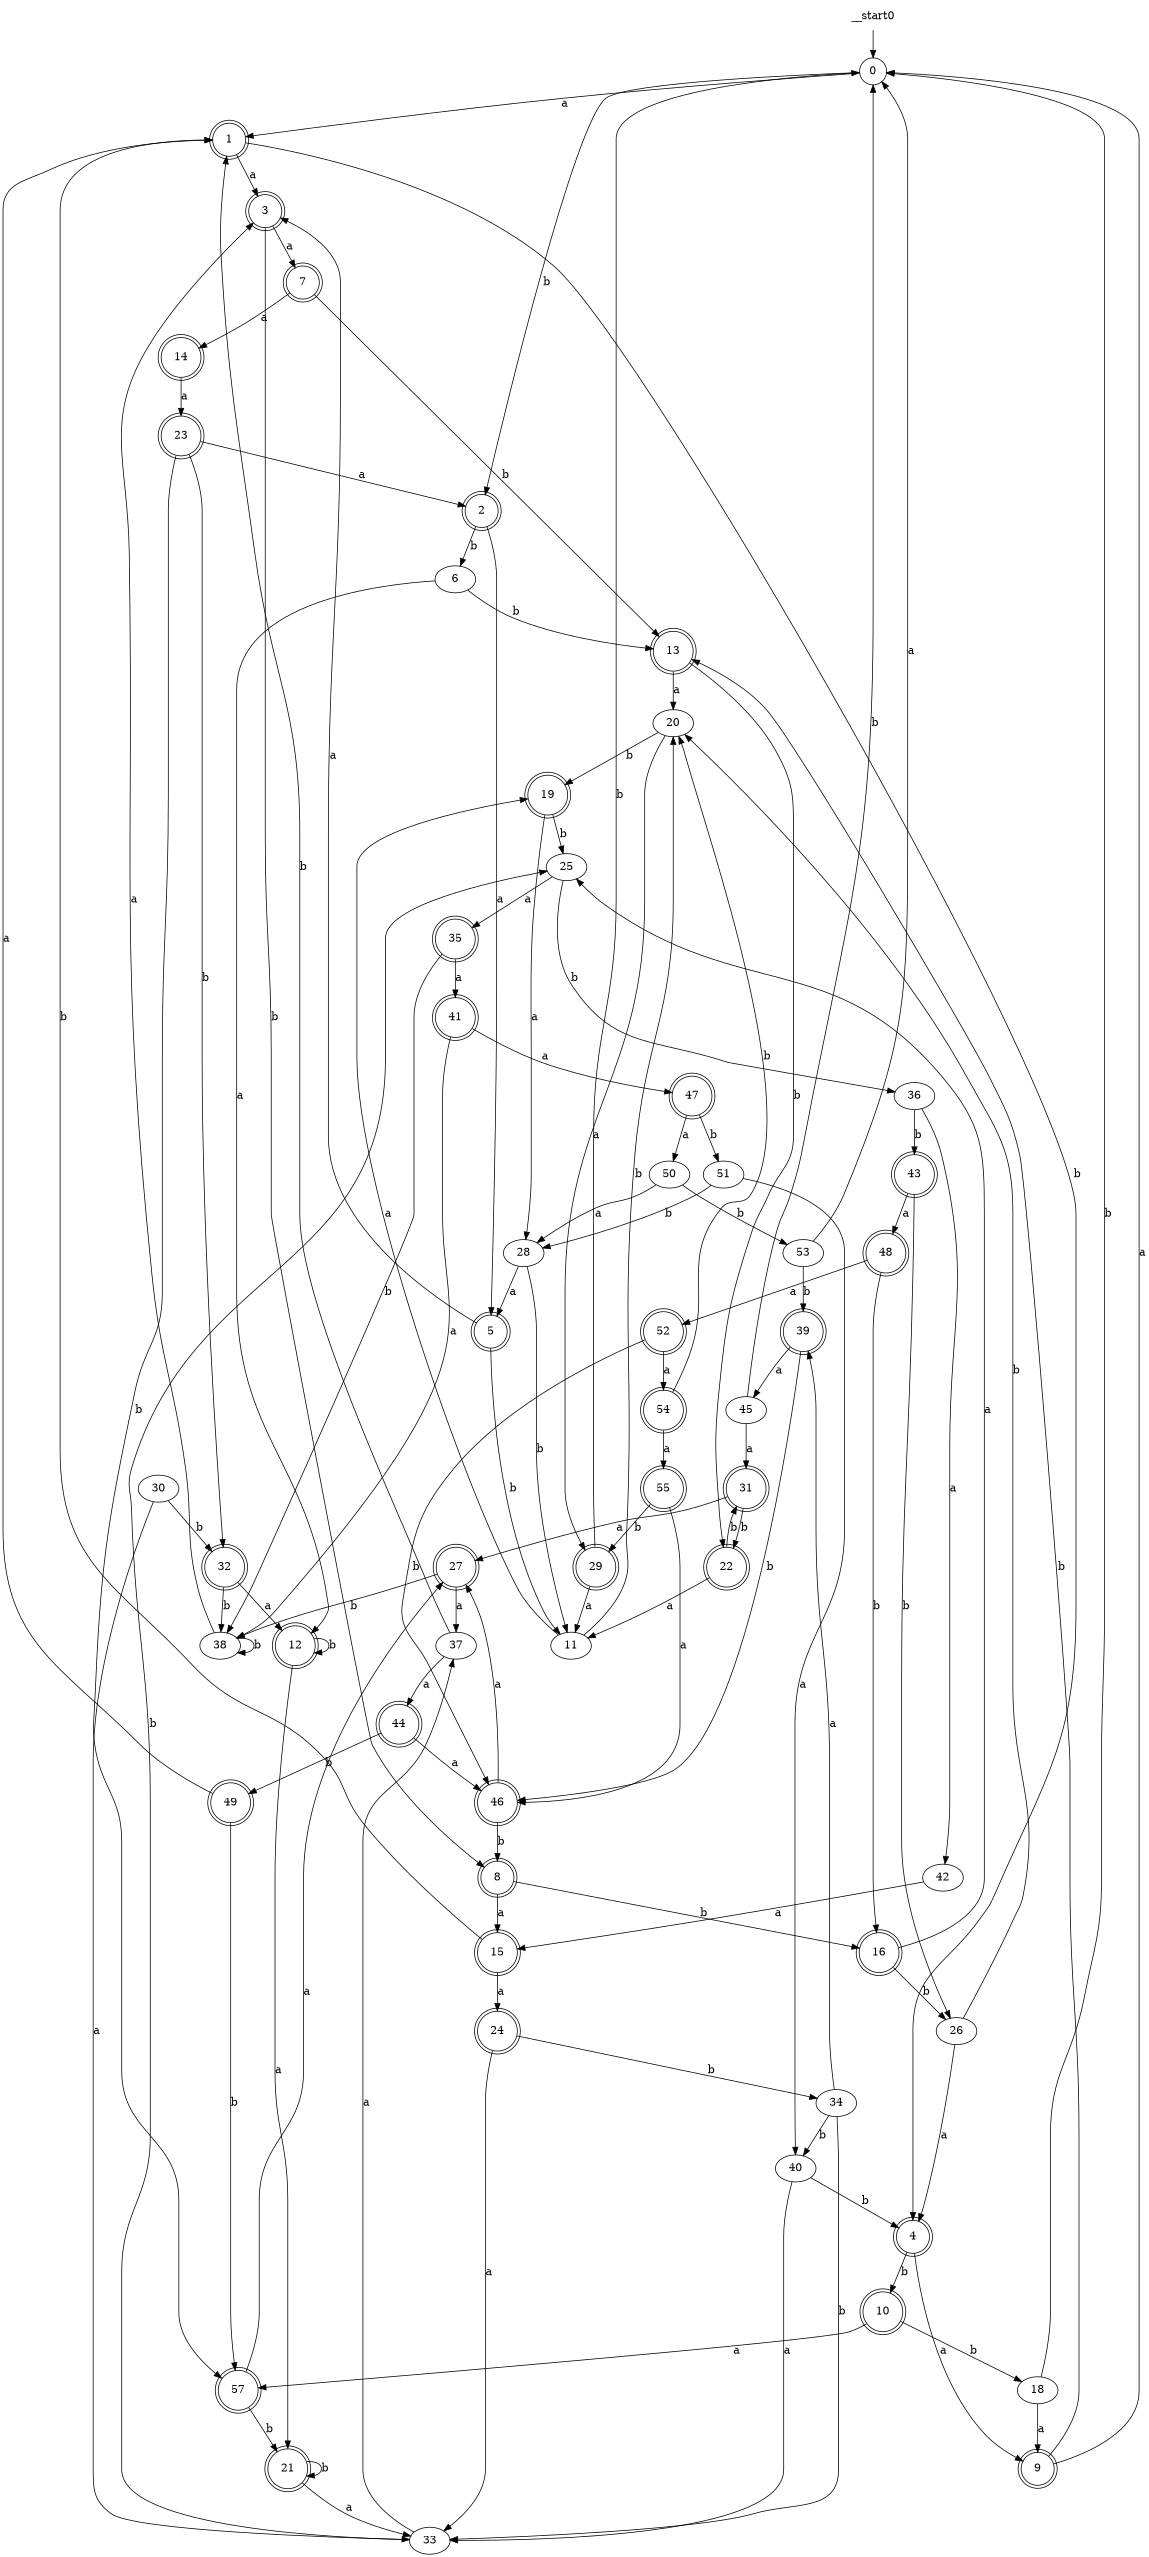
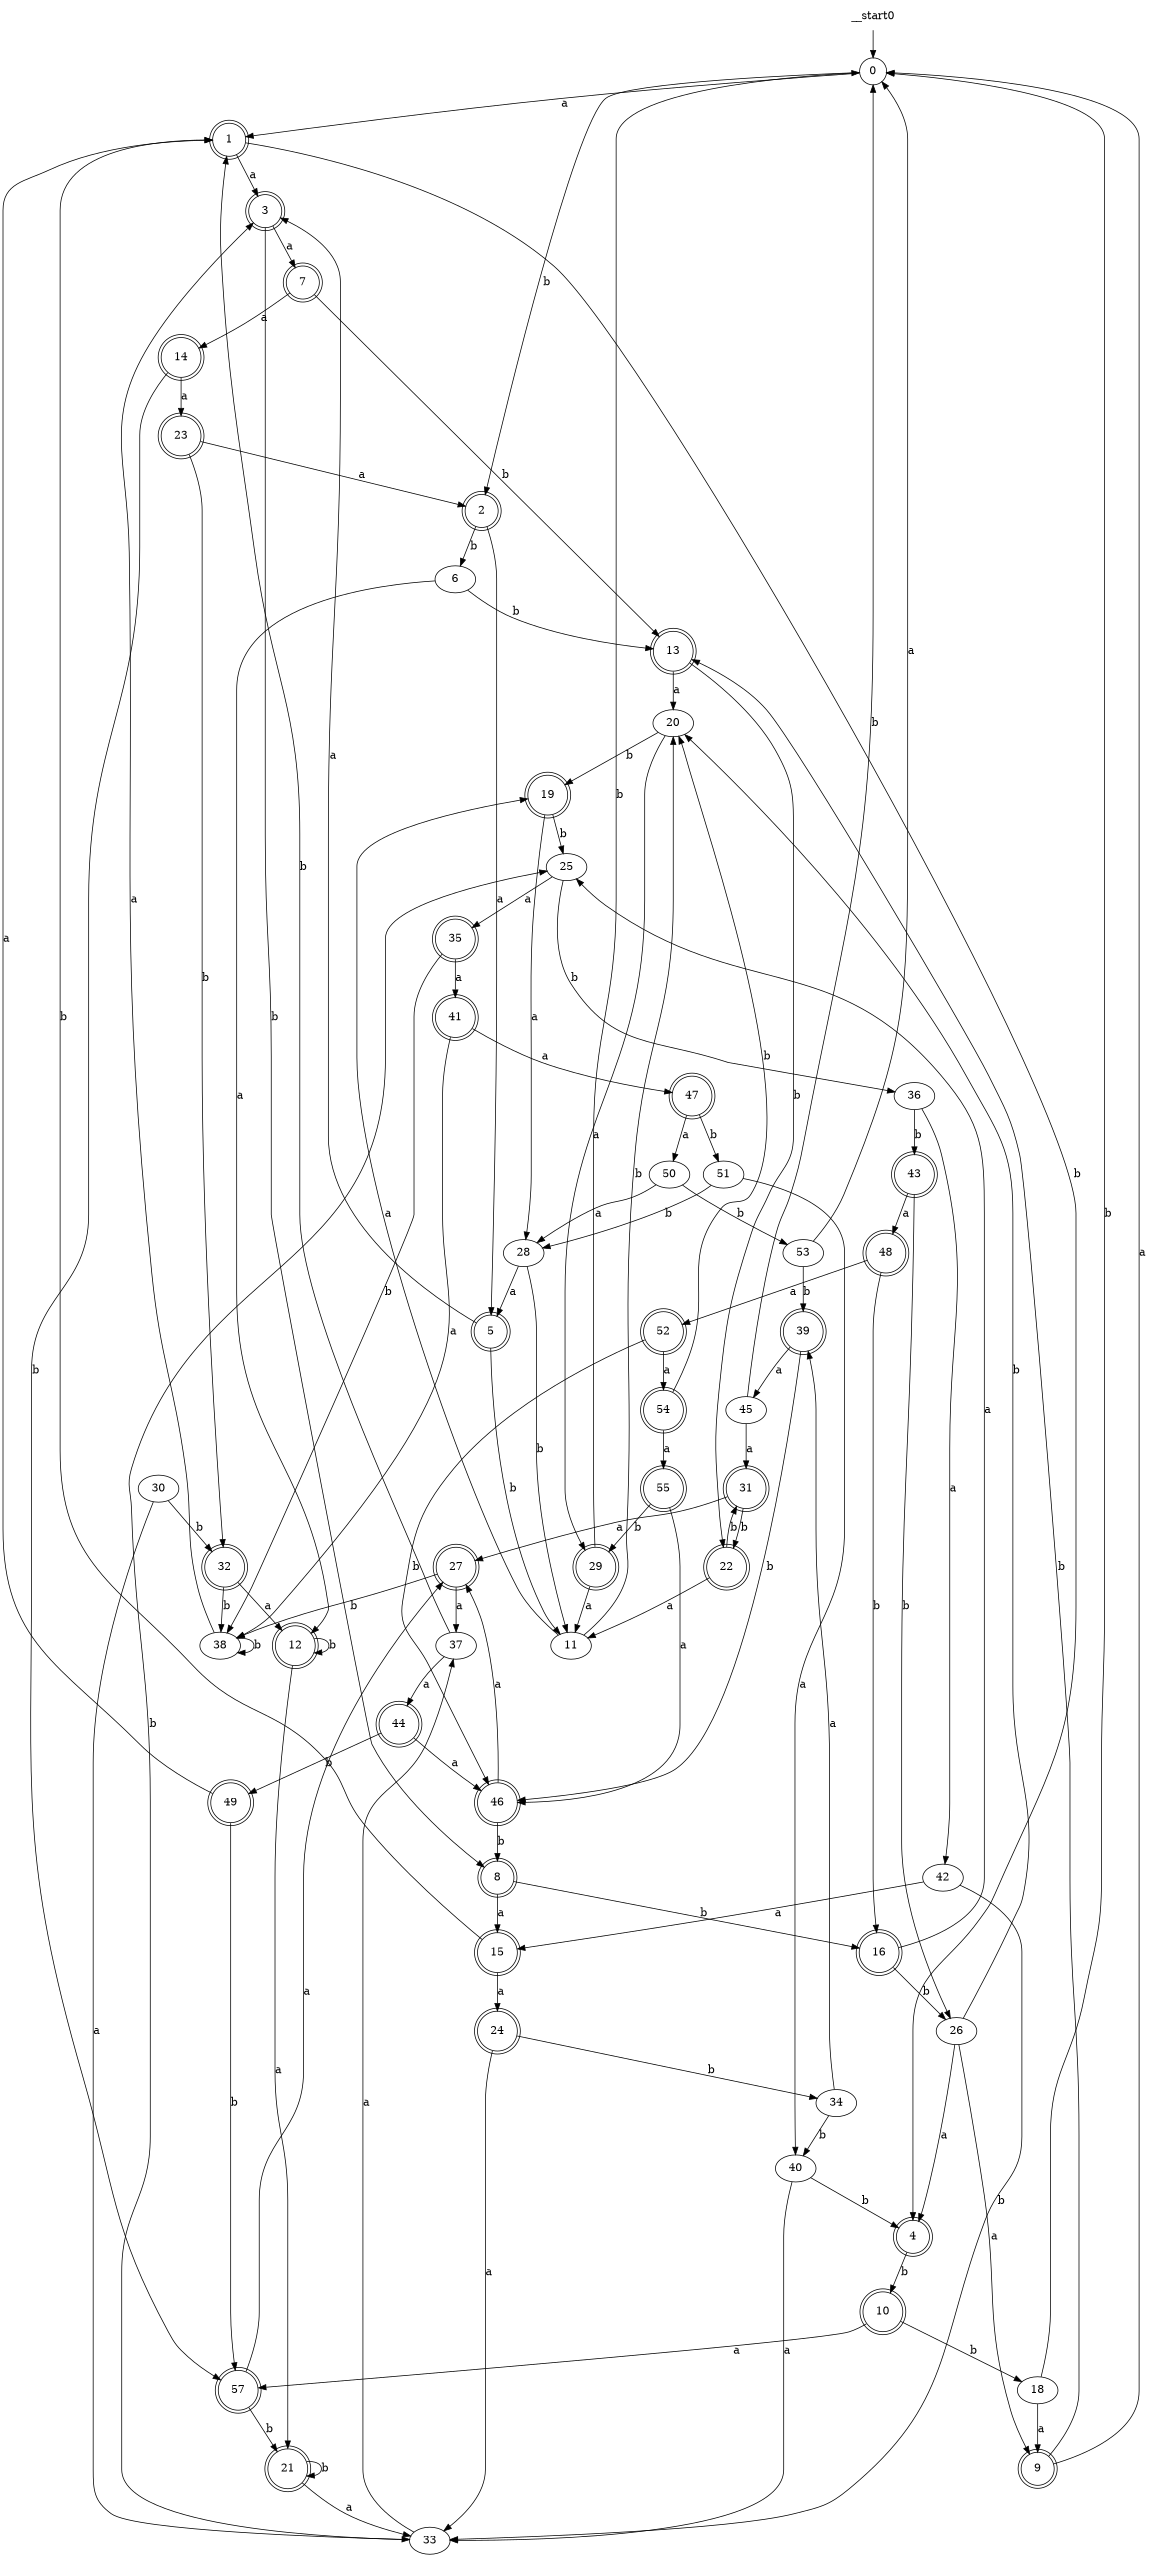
edge "23" -> "57": now "14" -> "57"
edge "4" -> "9": now "26" -> "9"
edge "34" -> "33": now "42" -> "33"
